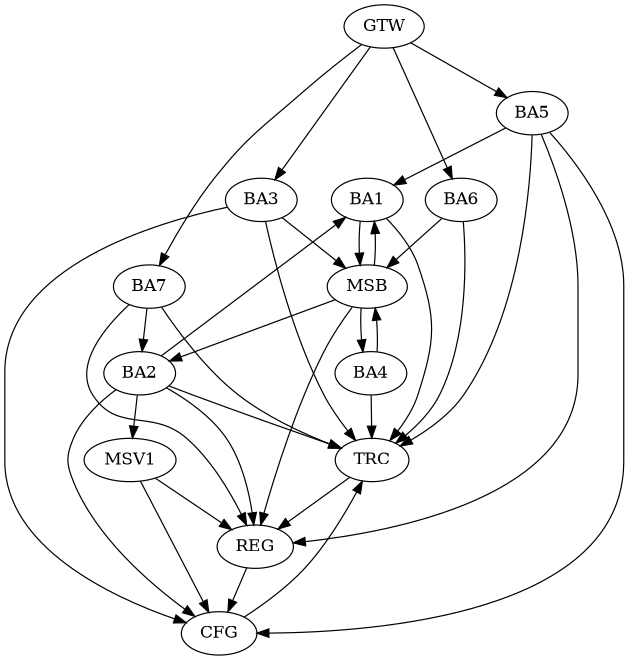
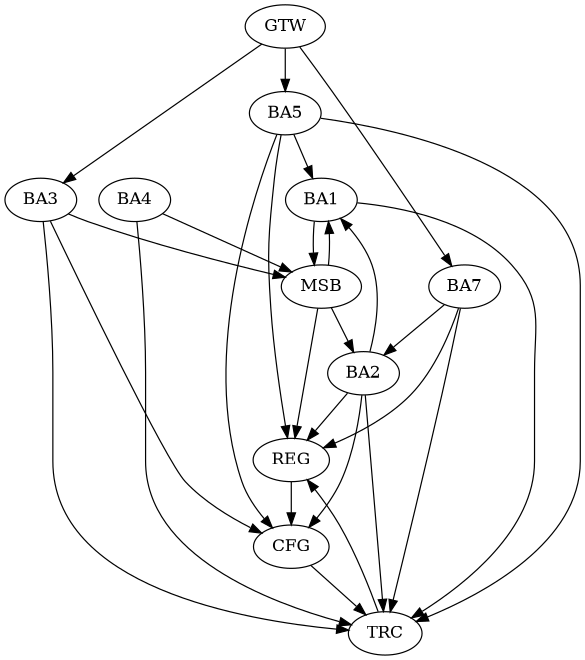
node "BA6": removed
edge "MSB" -> "BA4": removed
node "MSV1": removed
